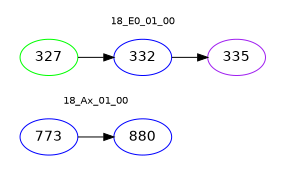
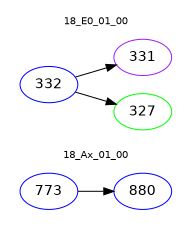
edge "327" -> "332": reversed
node "335": label "335" -> "331"
